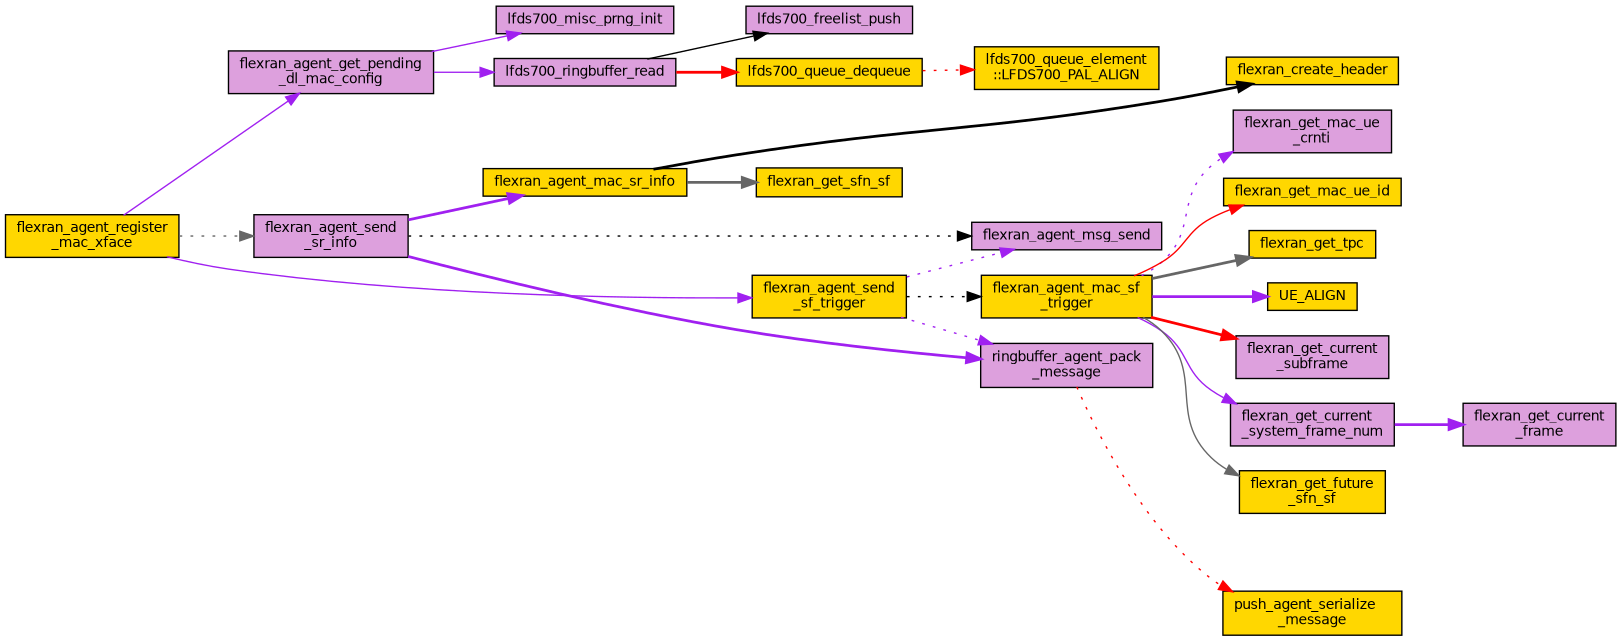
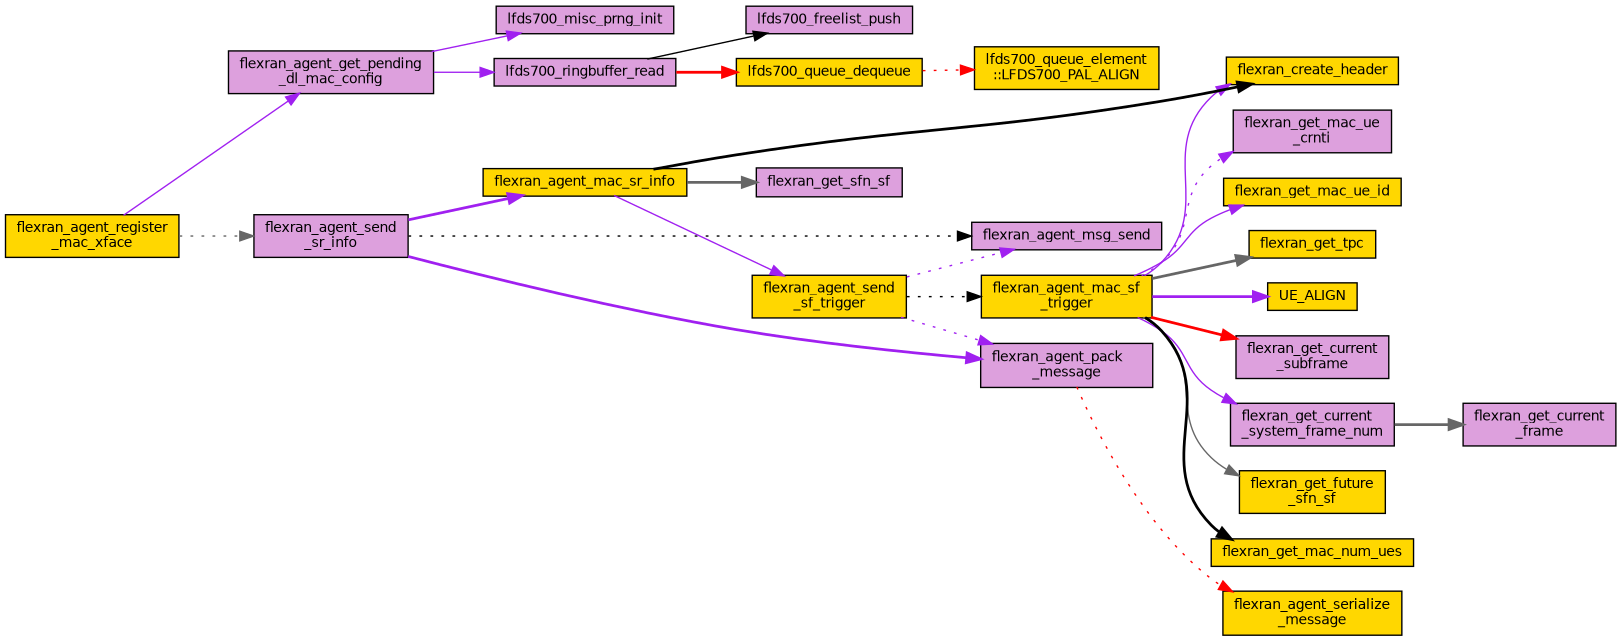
node "flexran_get_sfn_sf": fillcolor gold -> plum
edge "flexran_agent_mac_sf _trigger" -> "flexran_create_header": added
edge "flexran_agent_mac_sf _trigger" -> "flexran_get_mac_ue_id": color red -> purple
edge "flexran_agent_register _mac_xface" -> "flexran_agent_send _sf_trigger": now "flexran_agent_mac_sr_info" -> "flexran_agent_send _sf_trigger"
node "ringbuffer_agent_pack _message": label "ringbuffer_agent_pack _message" -> "flexran_agent_pack _message"
edge "flexran_get_current _system_frame_num" -> "flexran_get_current _frame": color purple -> gray40
node "flexran_get_mac_num_ues": added
node "push_agent_serialize _message": label "push_agent_serialize _message" -> "flexran_agent_serialize _message"
